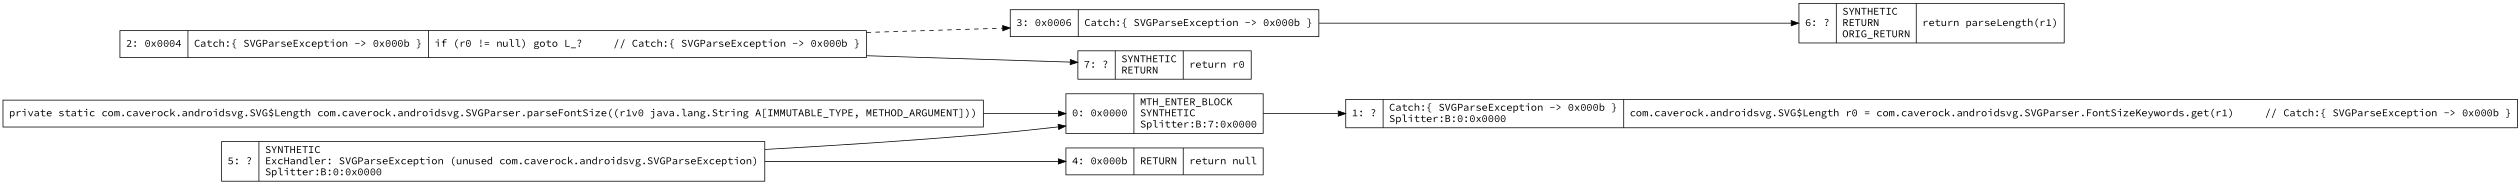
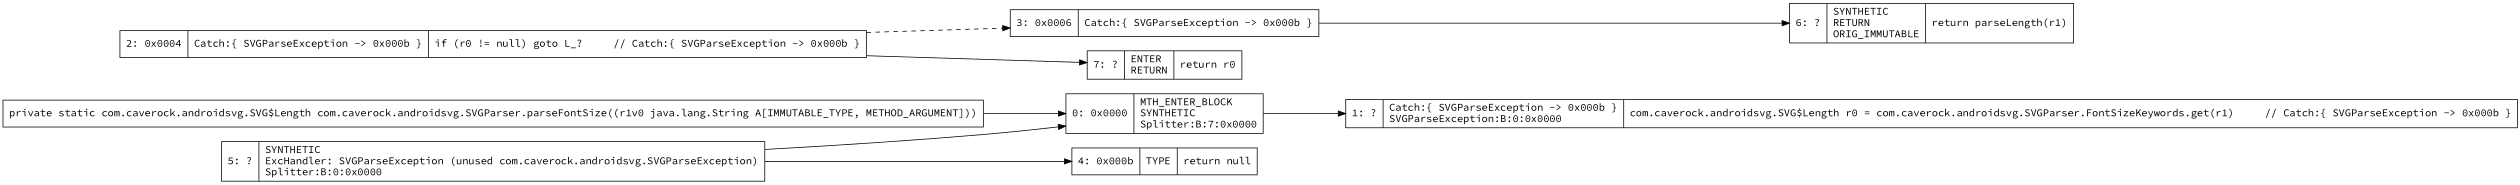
node "6: ?": text "ORIG_RETURN" -> "ORIG_IMMUTABLE"
node "7: ?": text "SYNTHETIC" -> "ENTER"
node "1: ?": text "Splitter:B:0:0x0000" -> "SVGParseException:B:0:0x0000"
node "4: 0x000b": text "RETURN" -> "TYPE"
